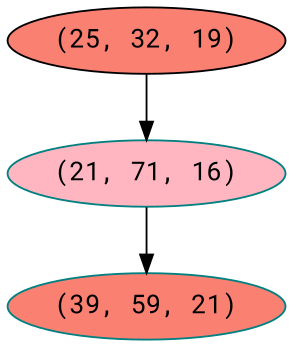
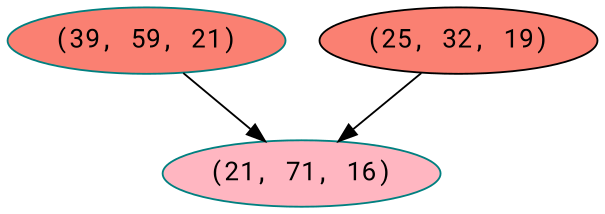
edge "(21, 71, 16)" -> "(39, 59, 21)": reversed
